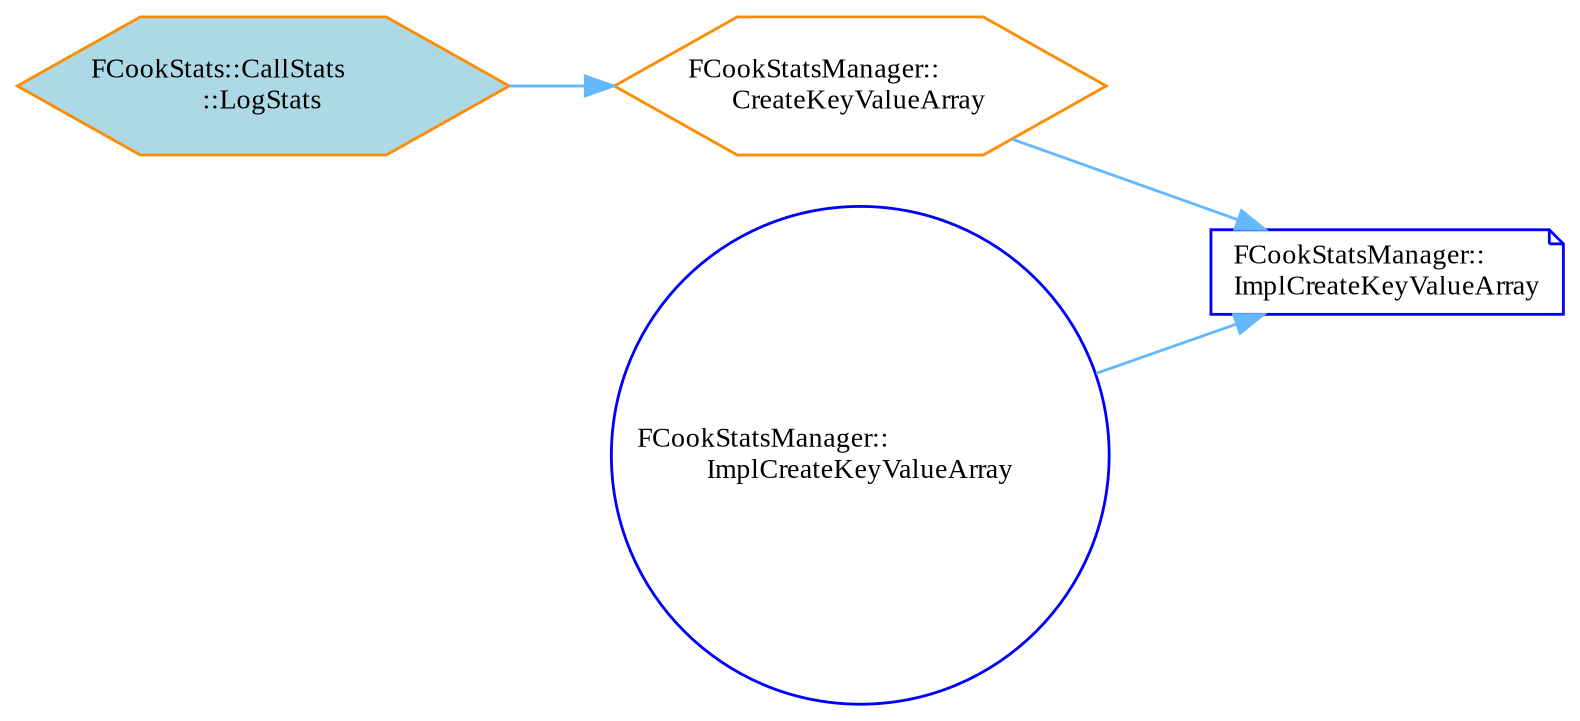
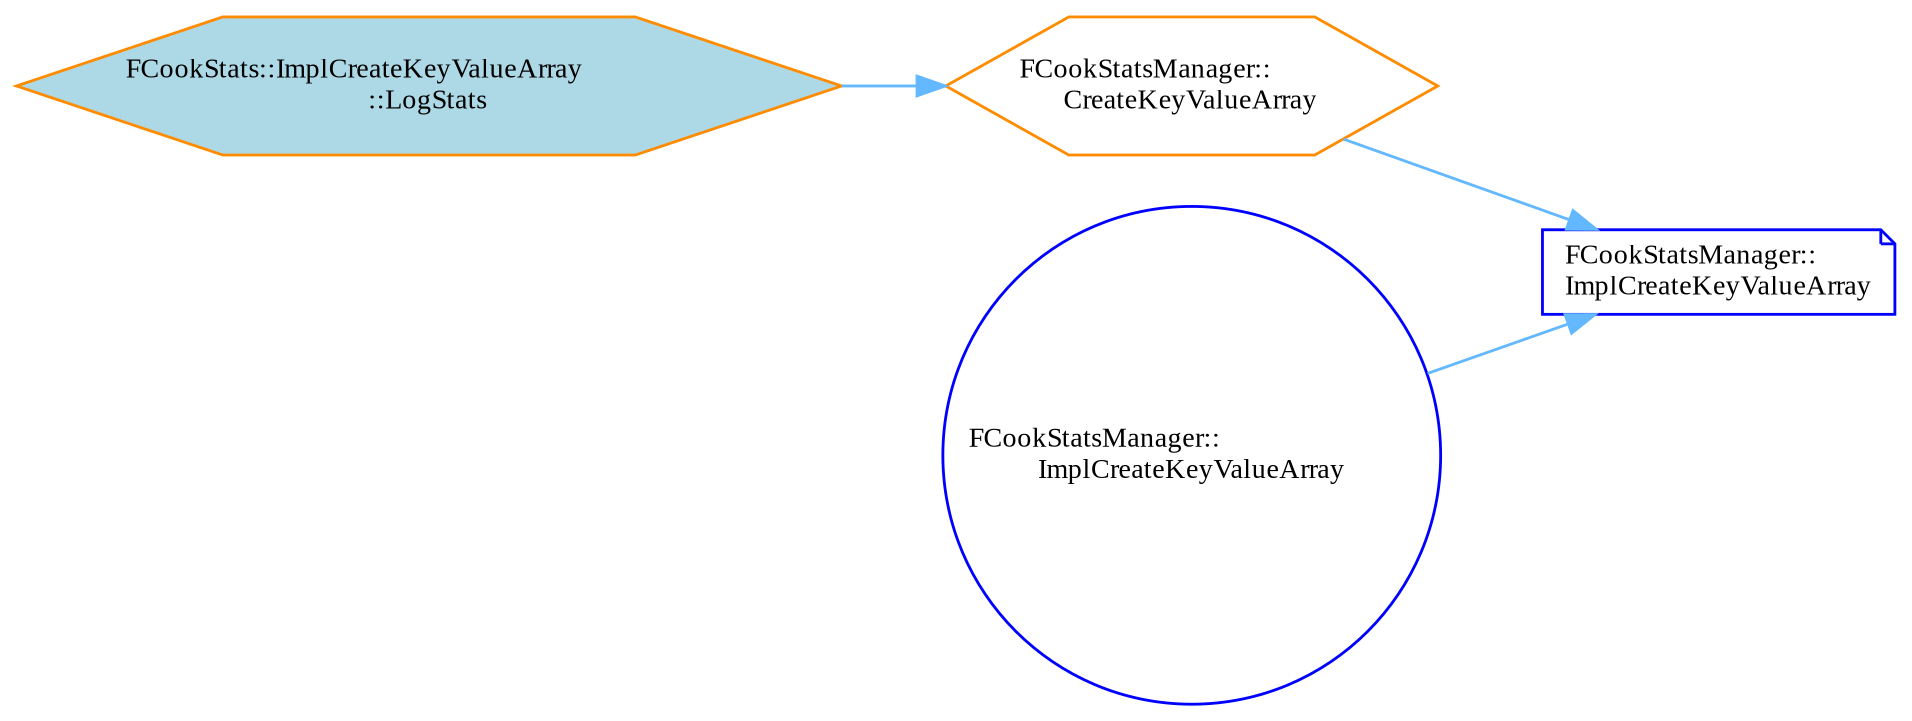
node "FCookStats::CallStats ::LogStats": label "FCookStats::CallStats ::LogStats" -> "FCookStats::ImplCreateKeyValueArray ::LogStats"
